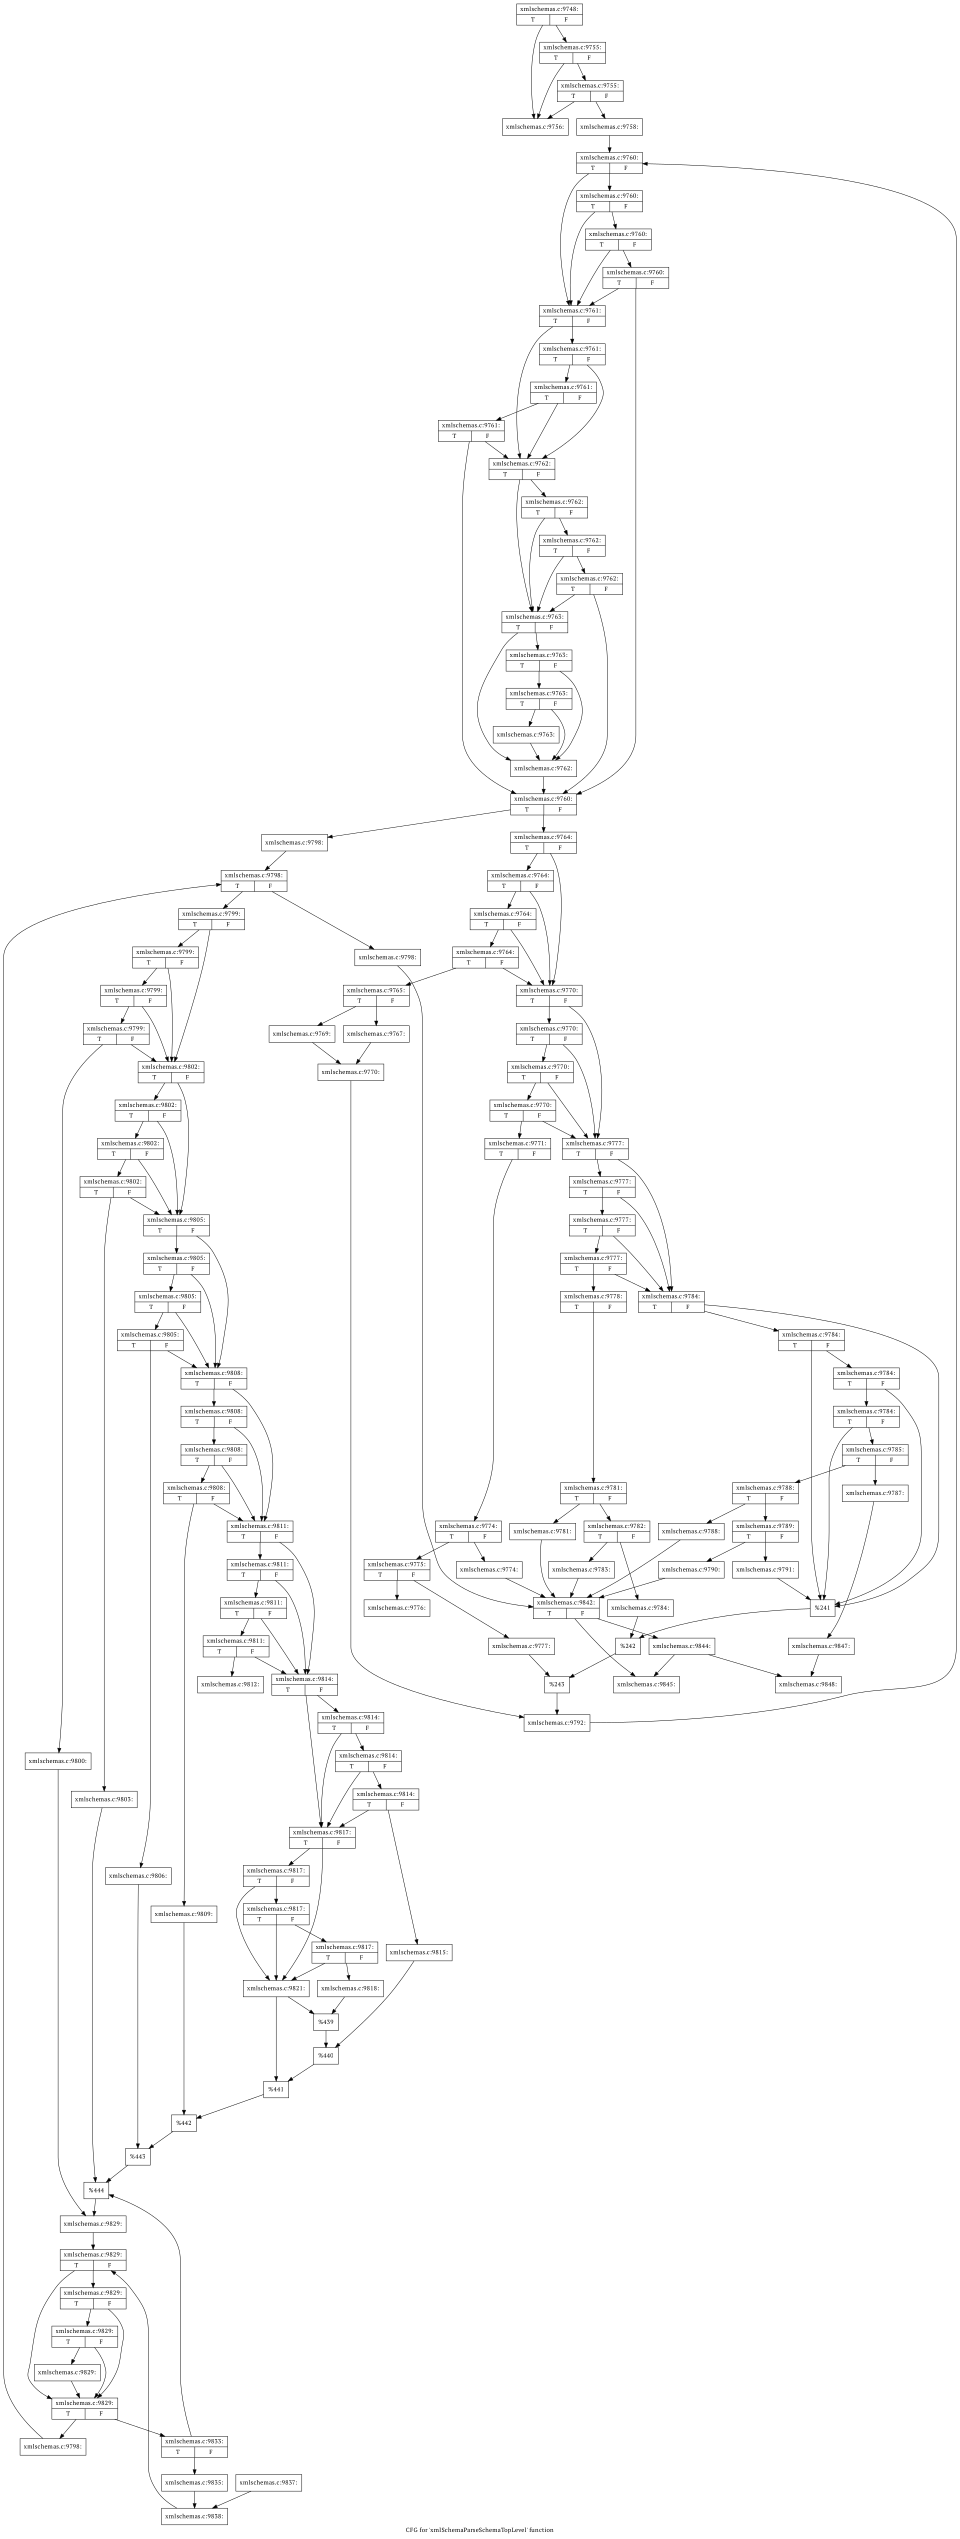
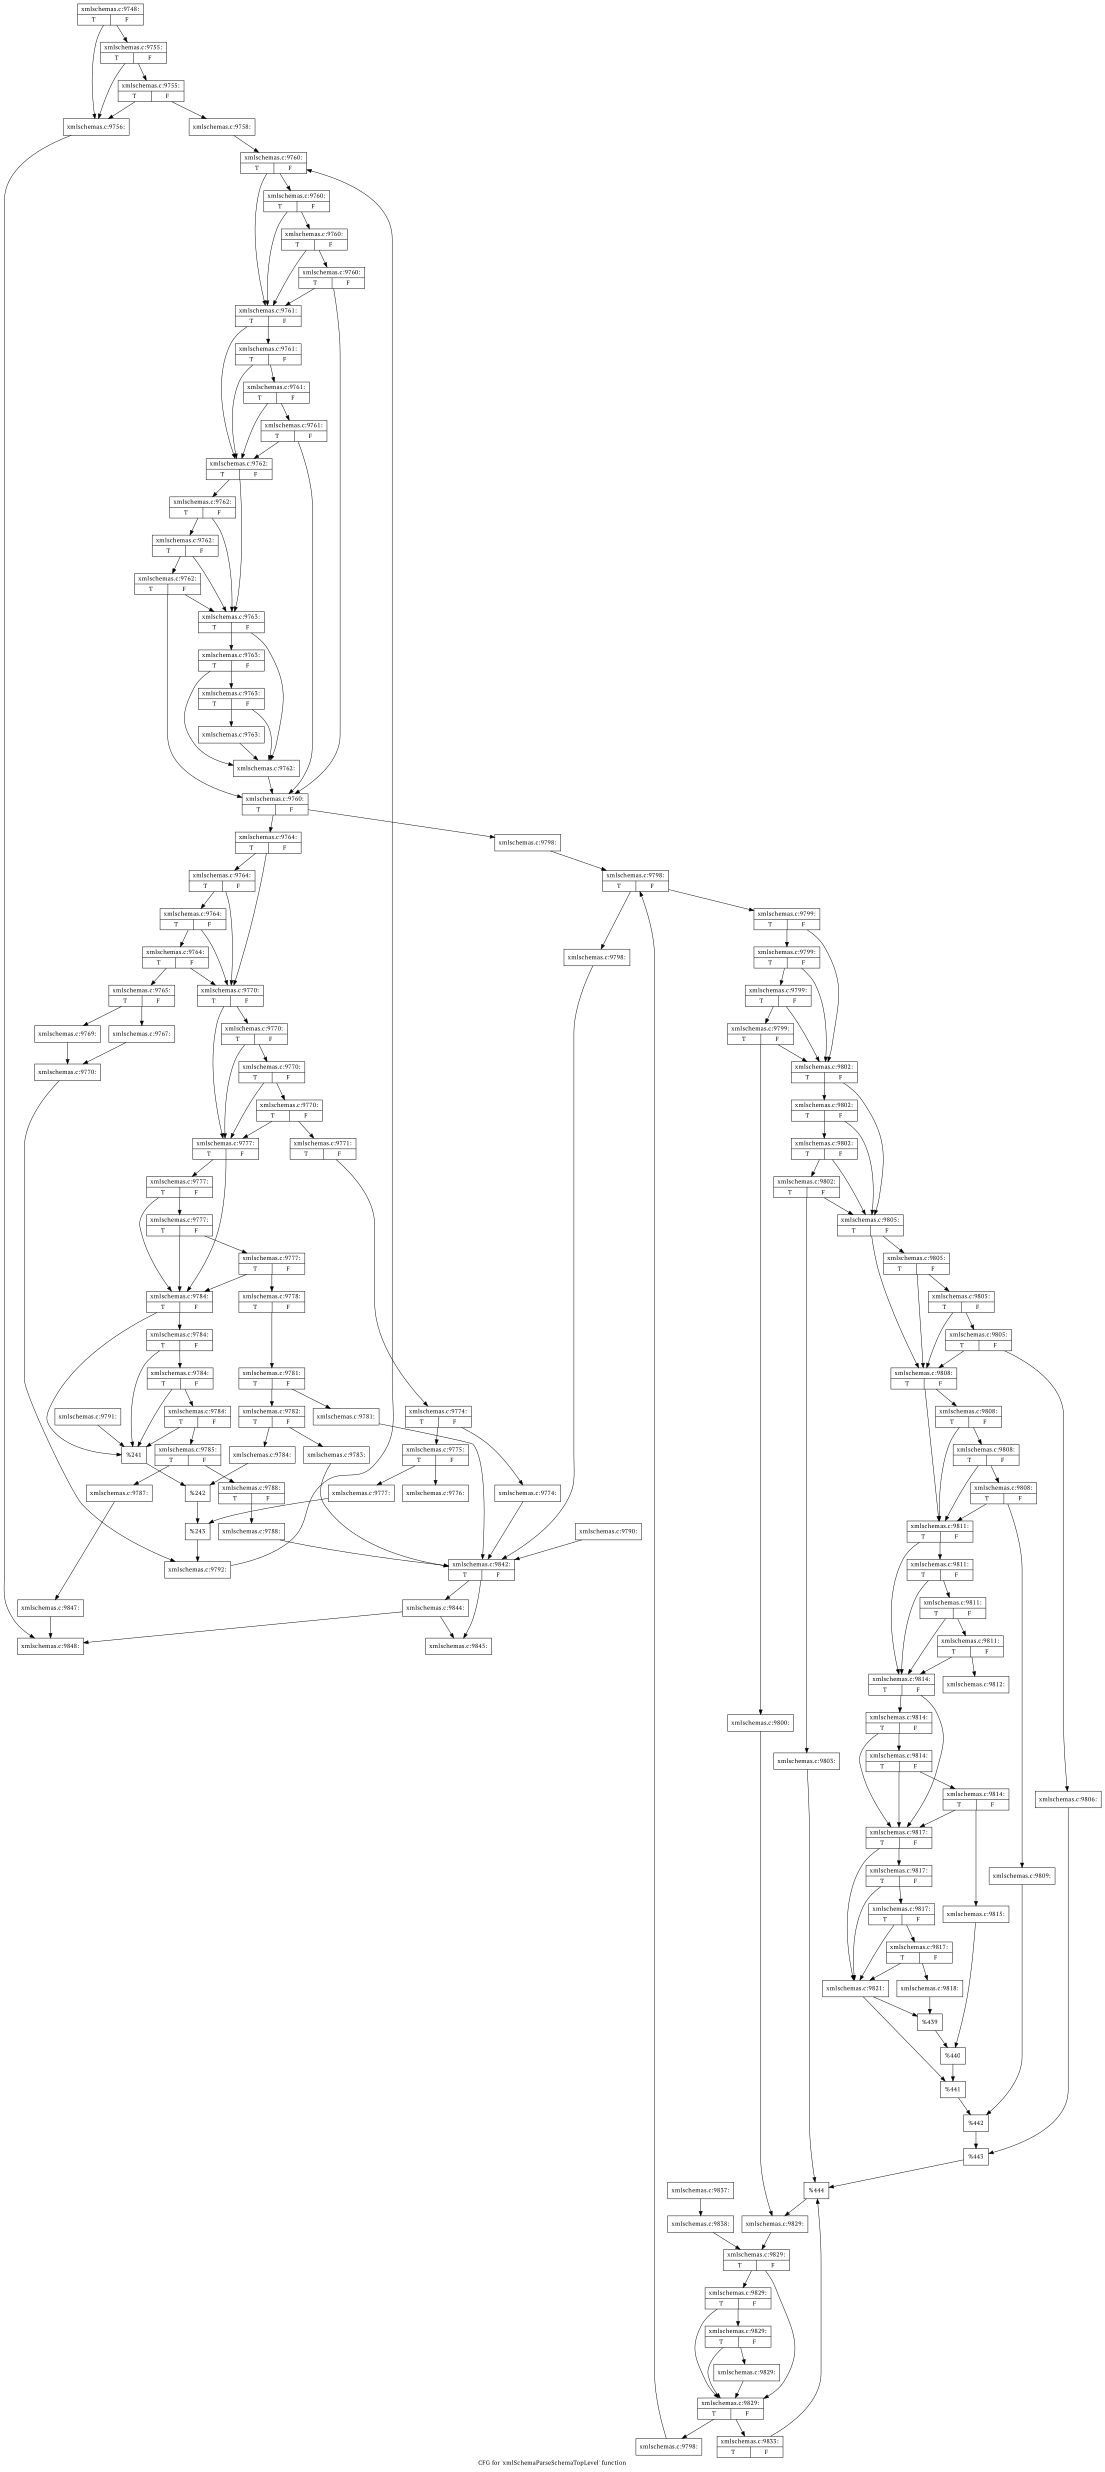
edge "xmlschemas.c:9756:" -> "xmlschemas.c:9848:": added
node "xmlschemas.c:9789:": removed
node "xmlschemas.c:9835:": removed
